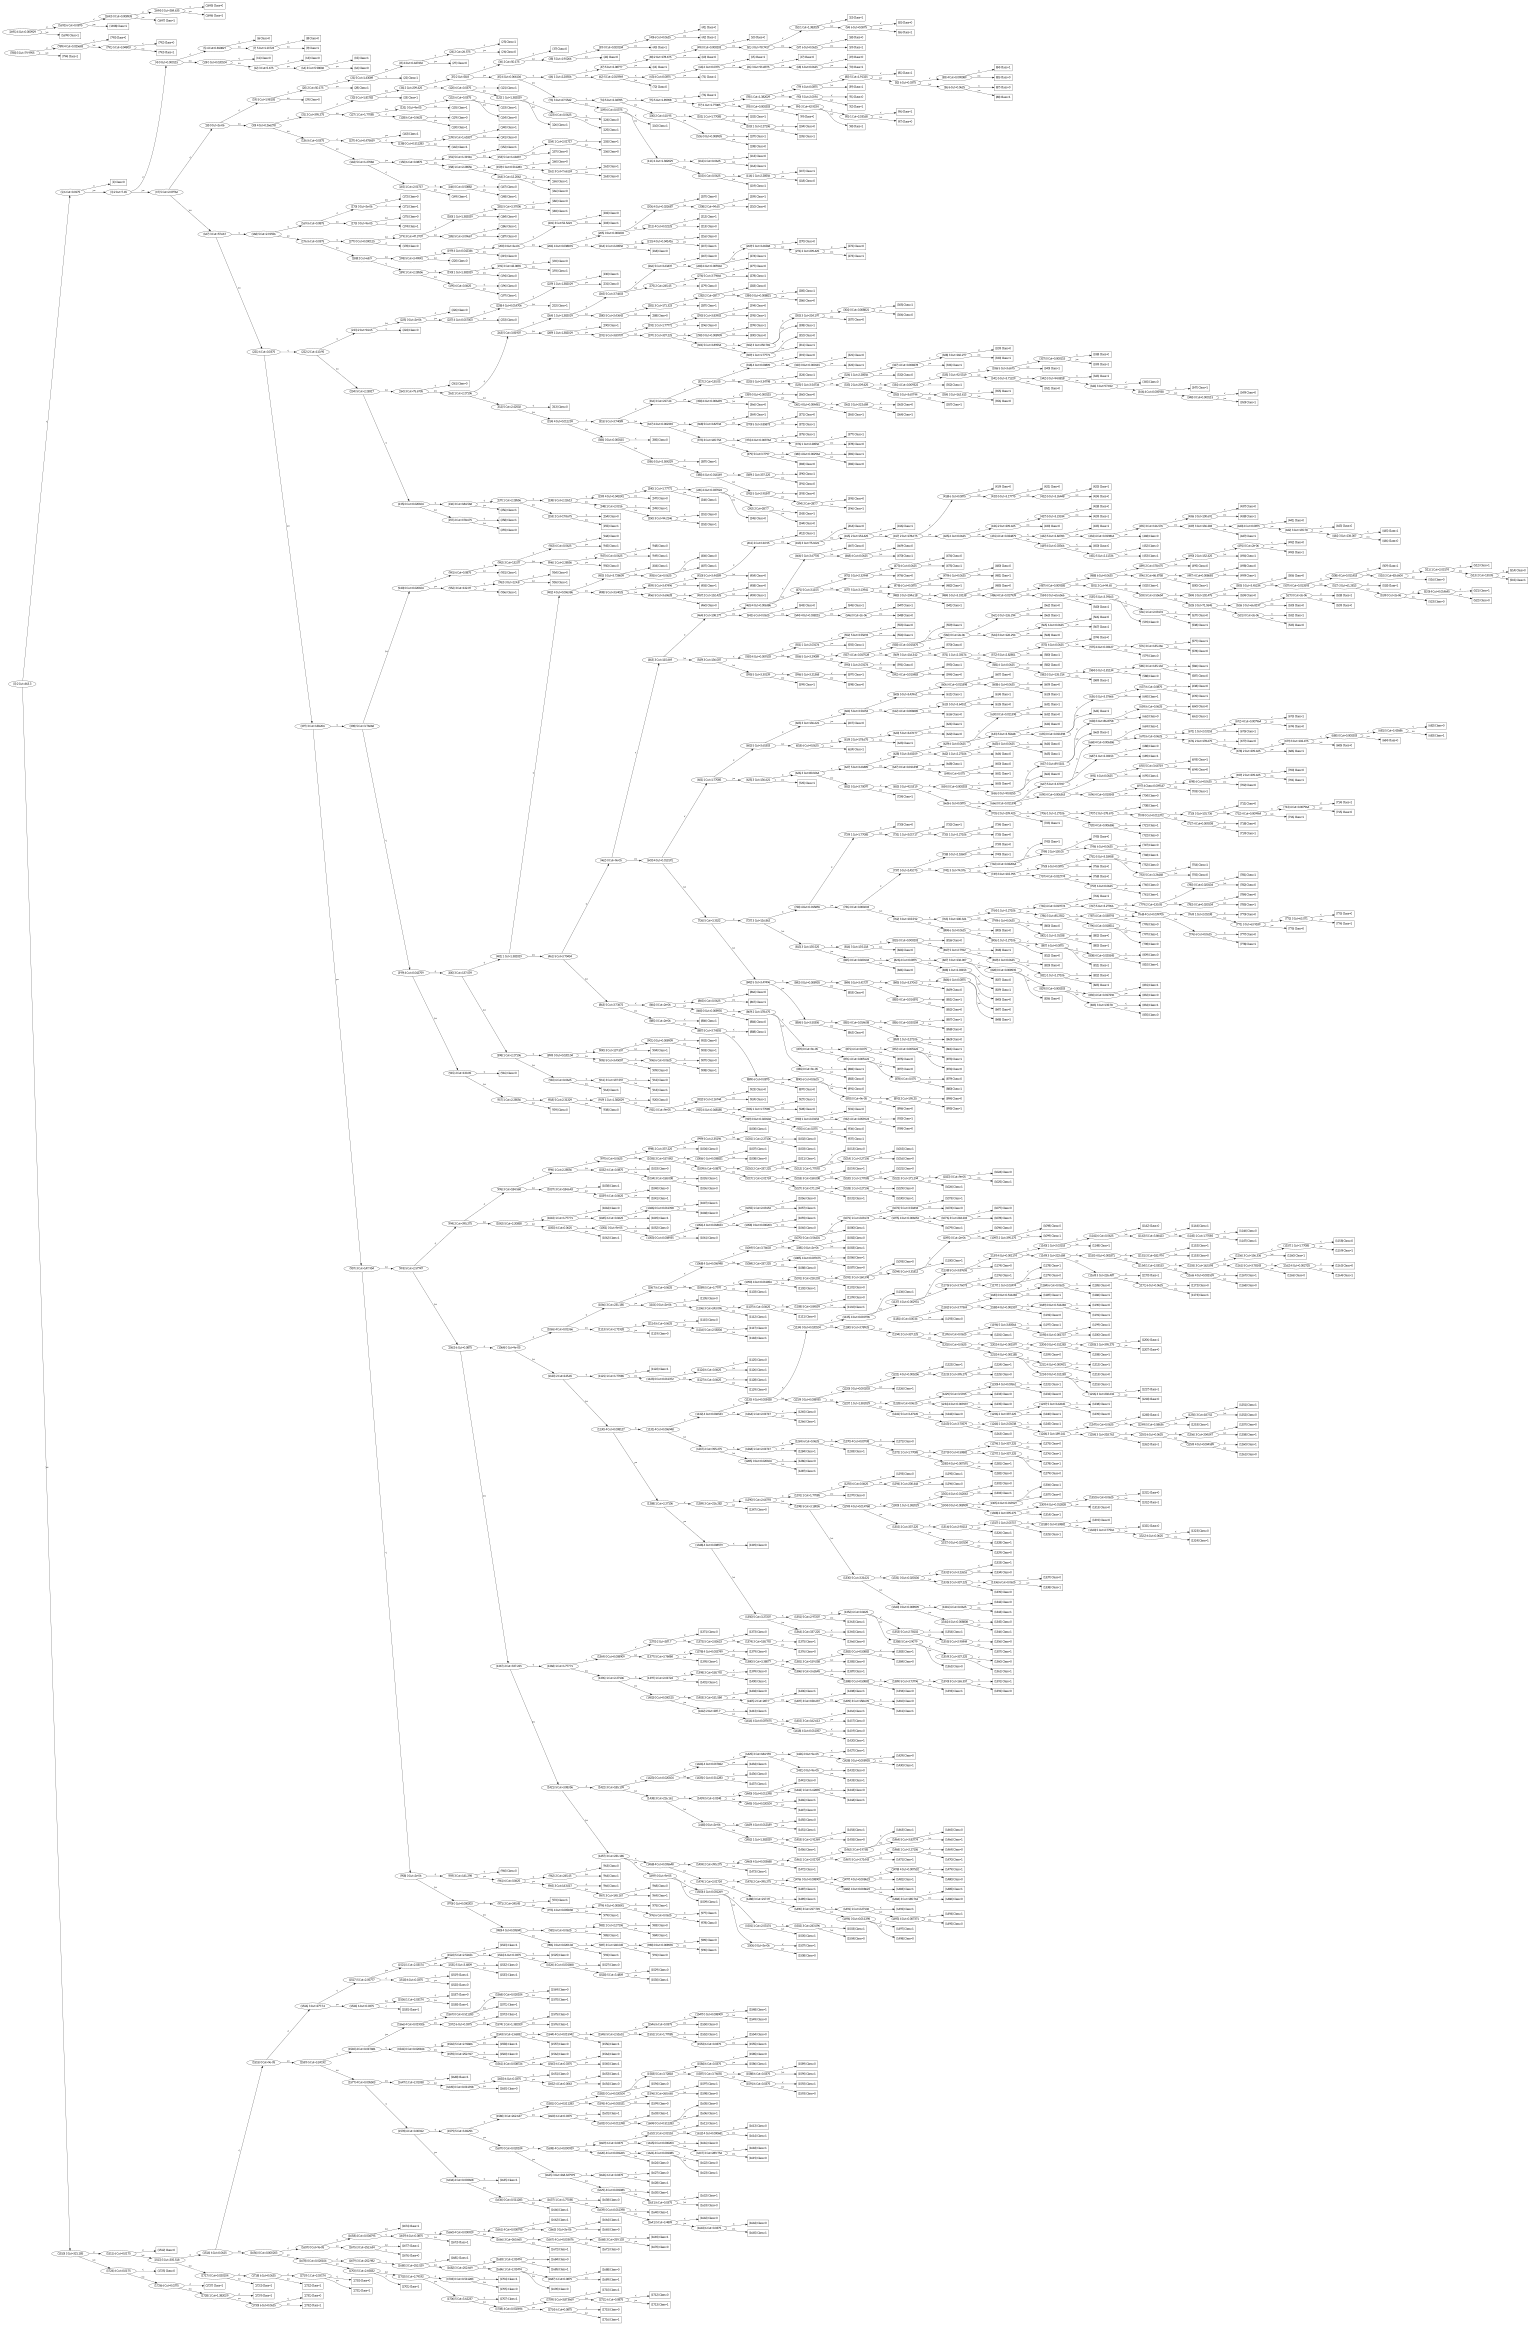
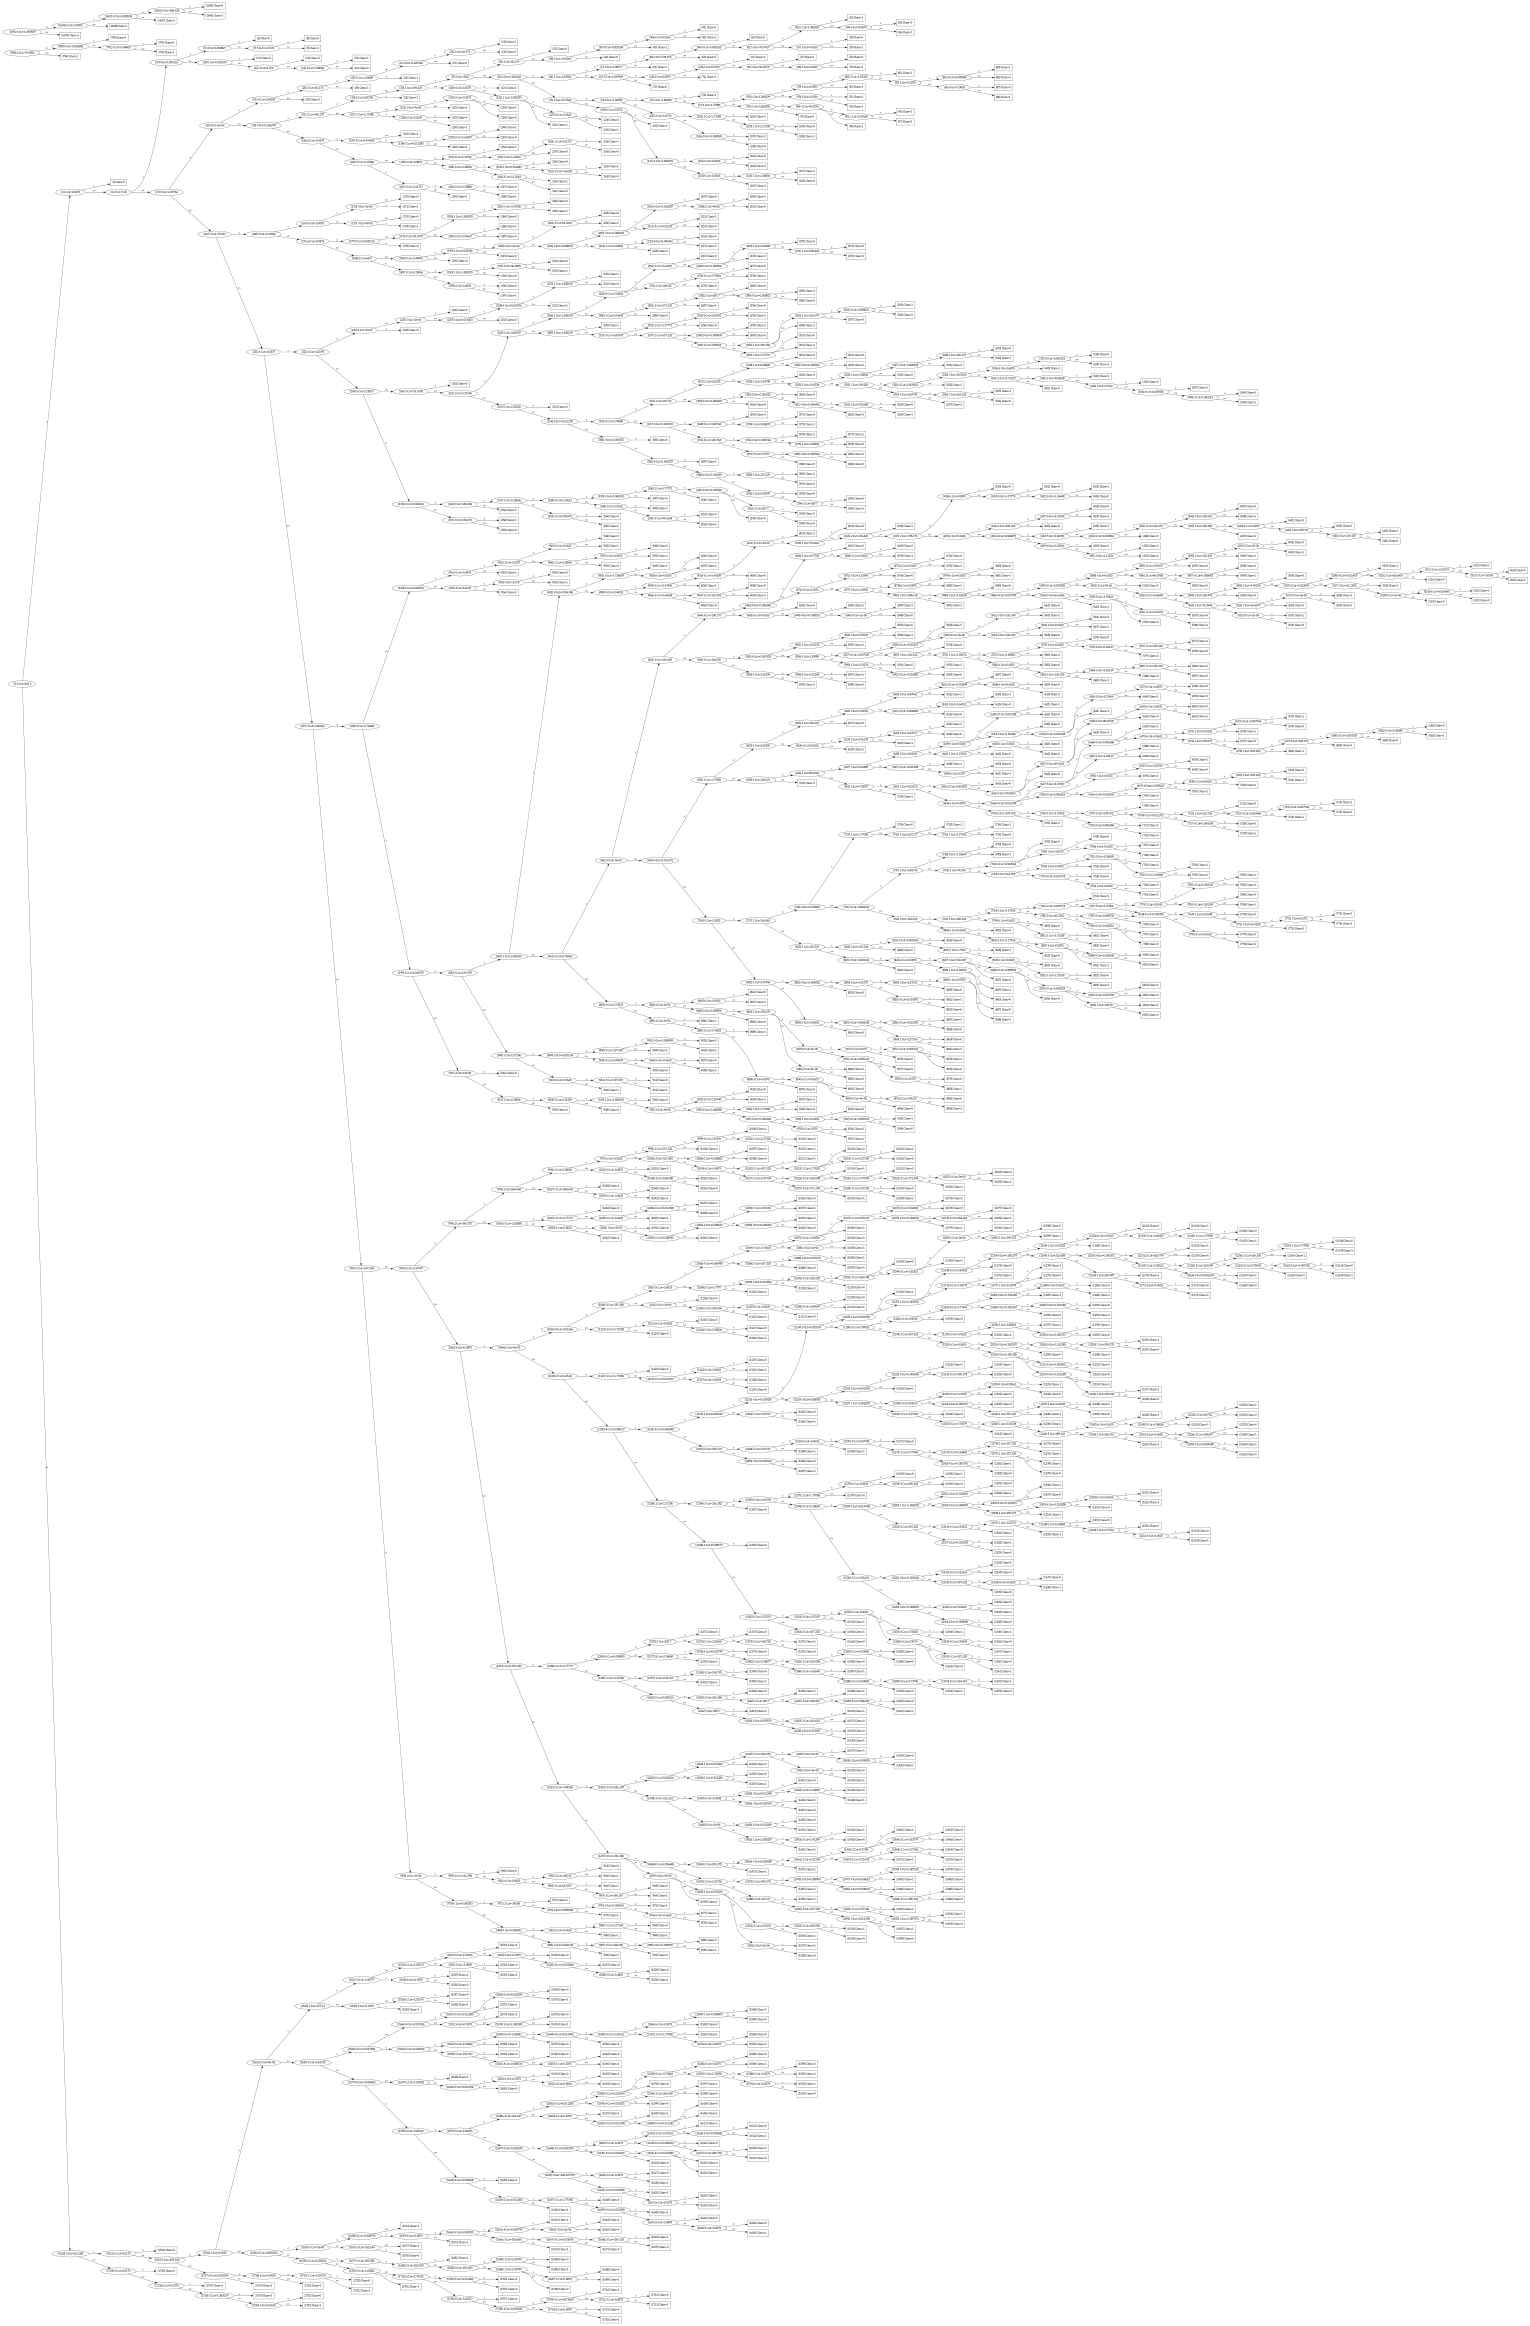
edge "(1180) 5 Cut=3.78925" -> "(1181) 4 Cut=0.0034": added, label "<"
